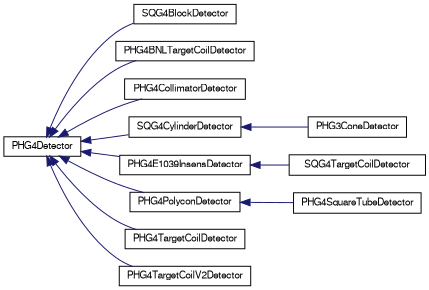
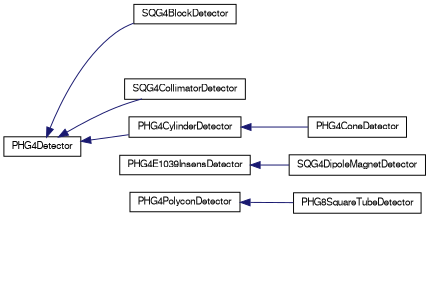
node "PHG4BNLTargetCoilDetector": removed
node "PHG4CollimatorDetector": label "PHG4CollimatorDetector" -> "SQG4CollimatorDetector"
node "SQG4CylinderDetector": label "SQG4CylinderDetector" -> "PHG4CylinderDetector"
node "PHG3ConeDetector": label "PHG3ConeDetector" -> "PHG4ConeDetector"
edge "PHG4E1039InsensDetector" -> "PHG4Detector": removed
node "SQG4TargetCoilDetector": label "SQG4TargetCoilDetector" -> "SQG4DipoleMagnetDetector"
edge "PHG4PolyconDetector" -> "PHG4Detector": removed
node "PHG4SquareTubeDetector": label "PHG4SquareTubeDetector" -> "PHG8SquareTubeDetector"
node "PHG4TargetCoilDetector": removed
node "PHG4TargetCoilV2Detector": removed
